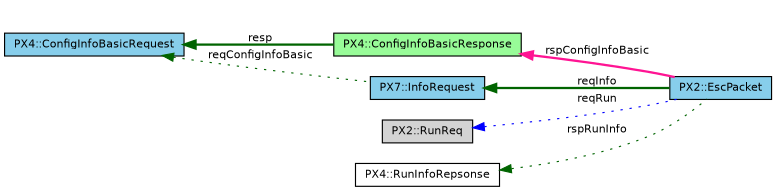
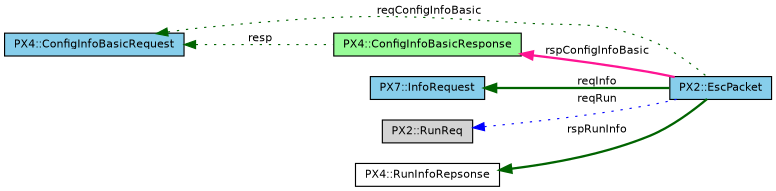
edge "PX4::ConfigInfoBasicResponse" -> "PX4::ConfigInfoBasicRequest": style bold -> dotted
edge "PX7::InfoRequest" -> "PX4::ConfigInfoBasicRequest": now "PX2::EscPacket" -> "PX4::ConfigInfoBasicRequest"
edge "PX2::EscPacket" -> "PX4::RunInfoRepsonse": style dotted -> bold
